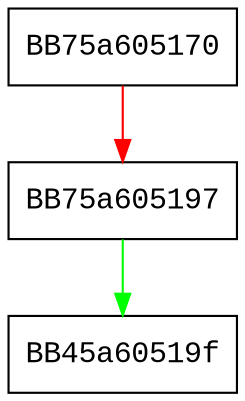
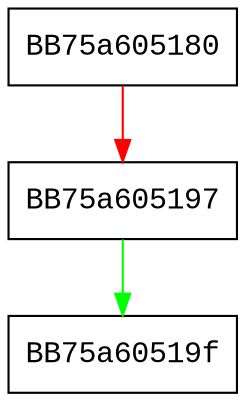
node "BB75a605170": label "BB75a605170" -> "BB75a605180"
node "BB45a60519f": label "BB45a60519f" -> "BB75a60519f"
